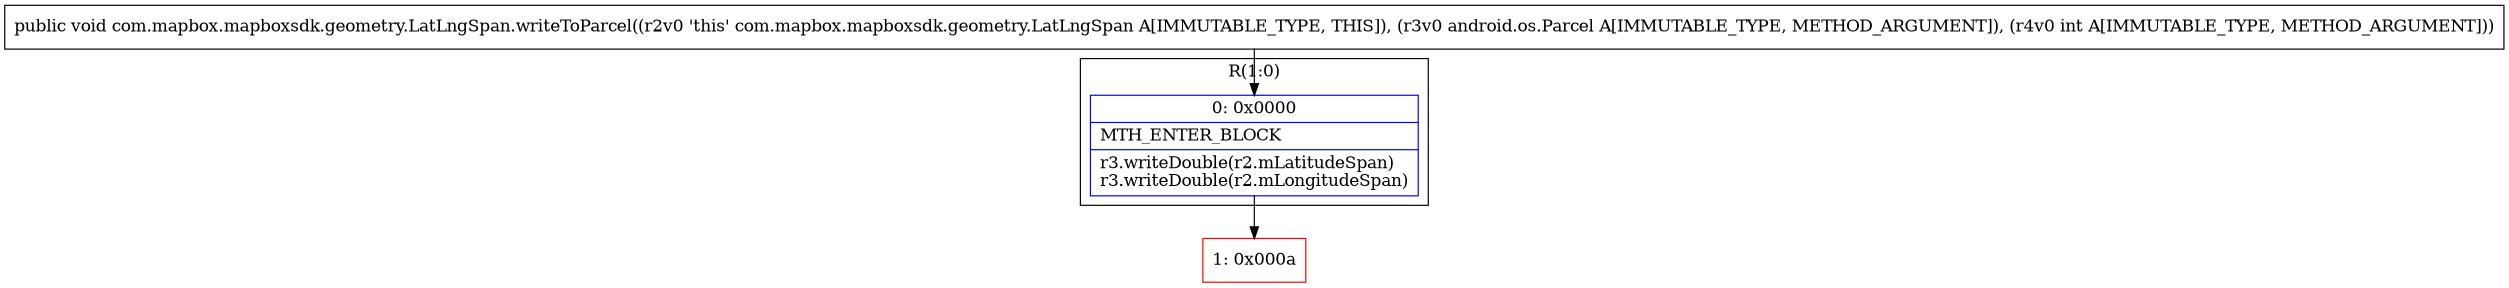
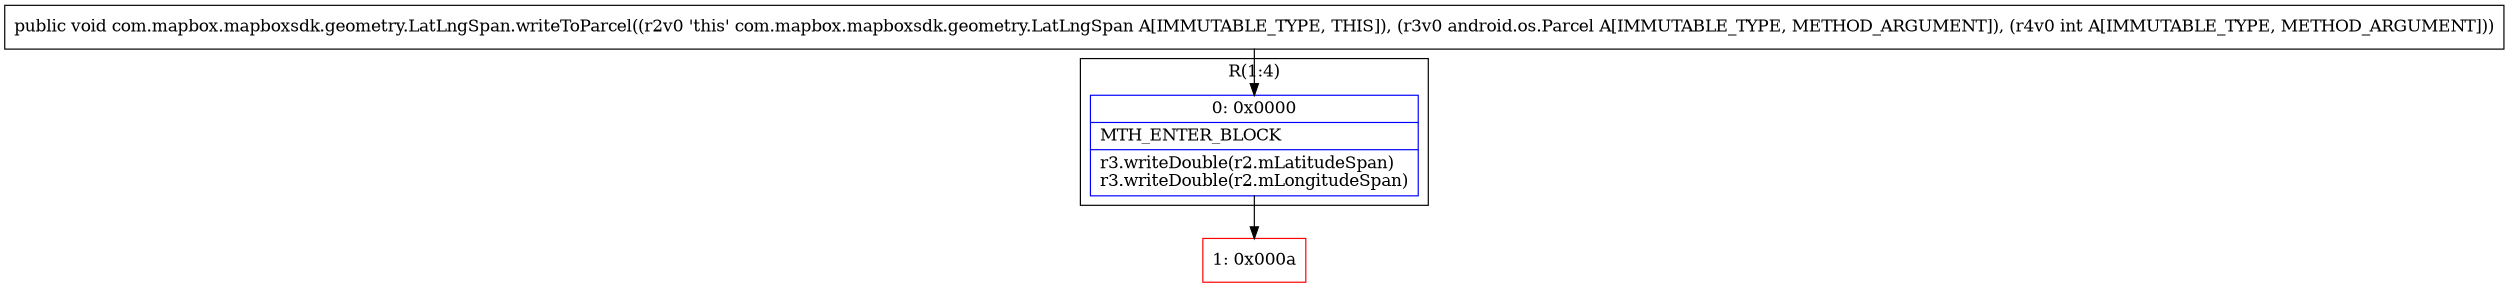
cluster "R(1:0)": label "R(1:0)" -> "R(1:4)"
